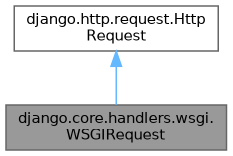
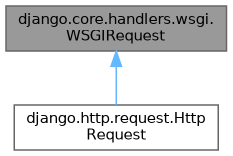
edge "django.core.handlers.wsgi. WSGIRequest" -> "django.http.request.Http Request": reversed
